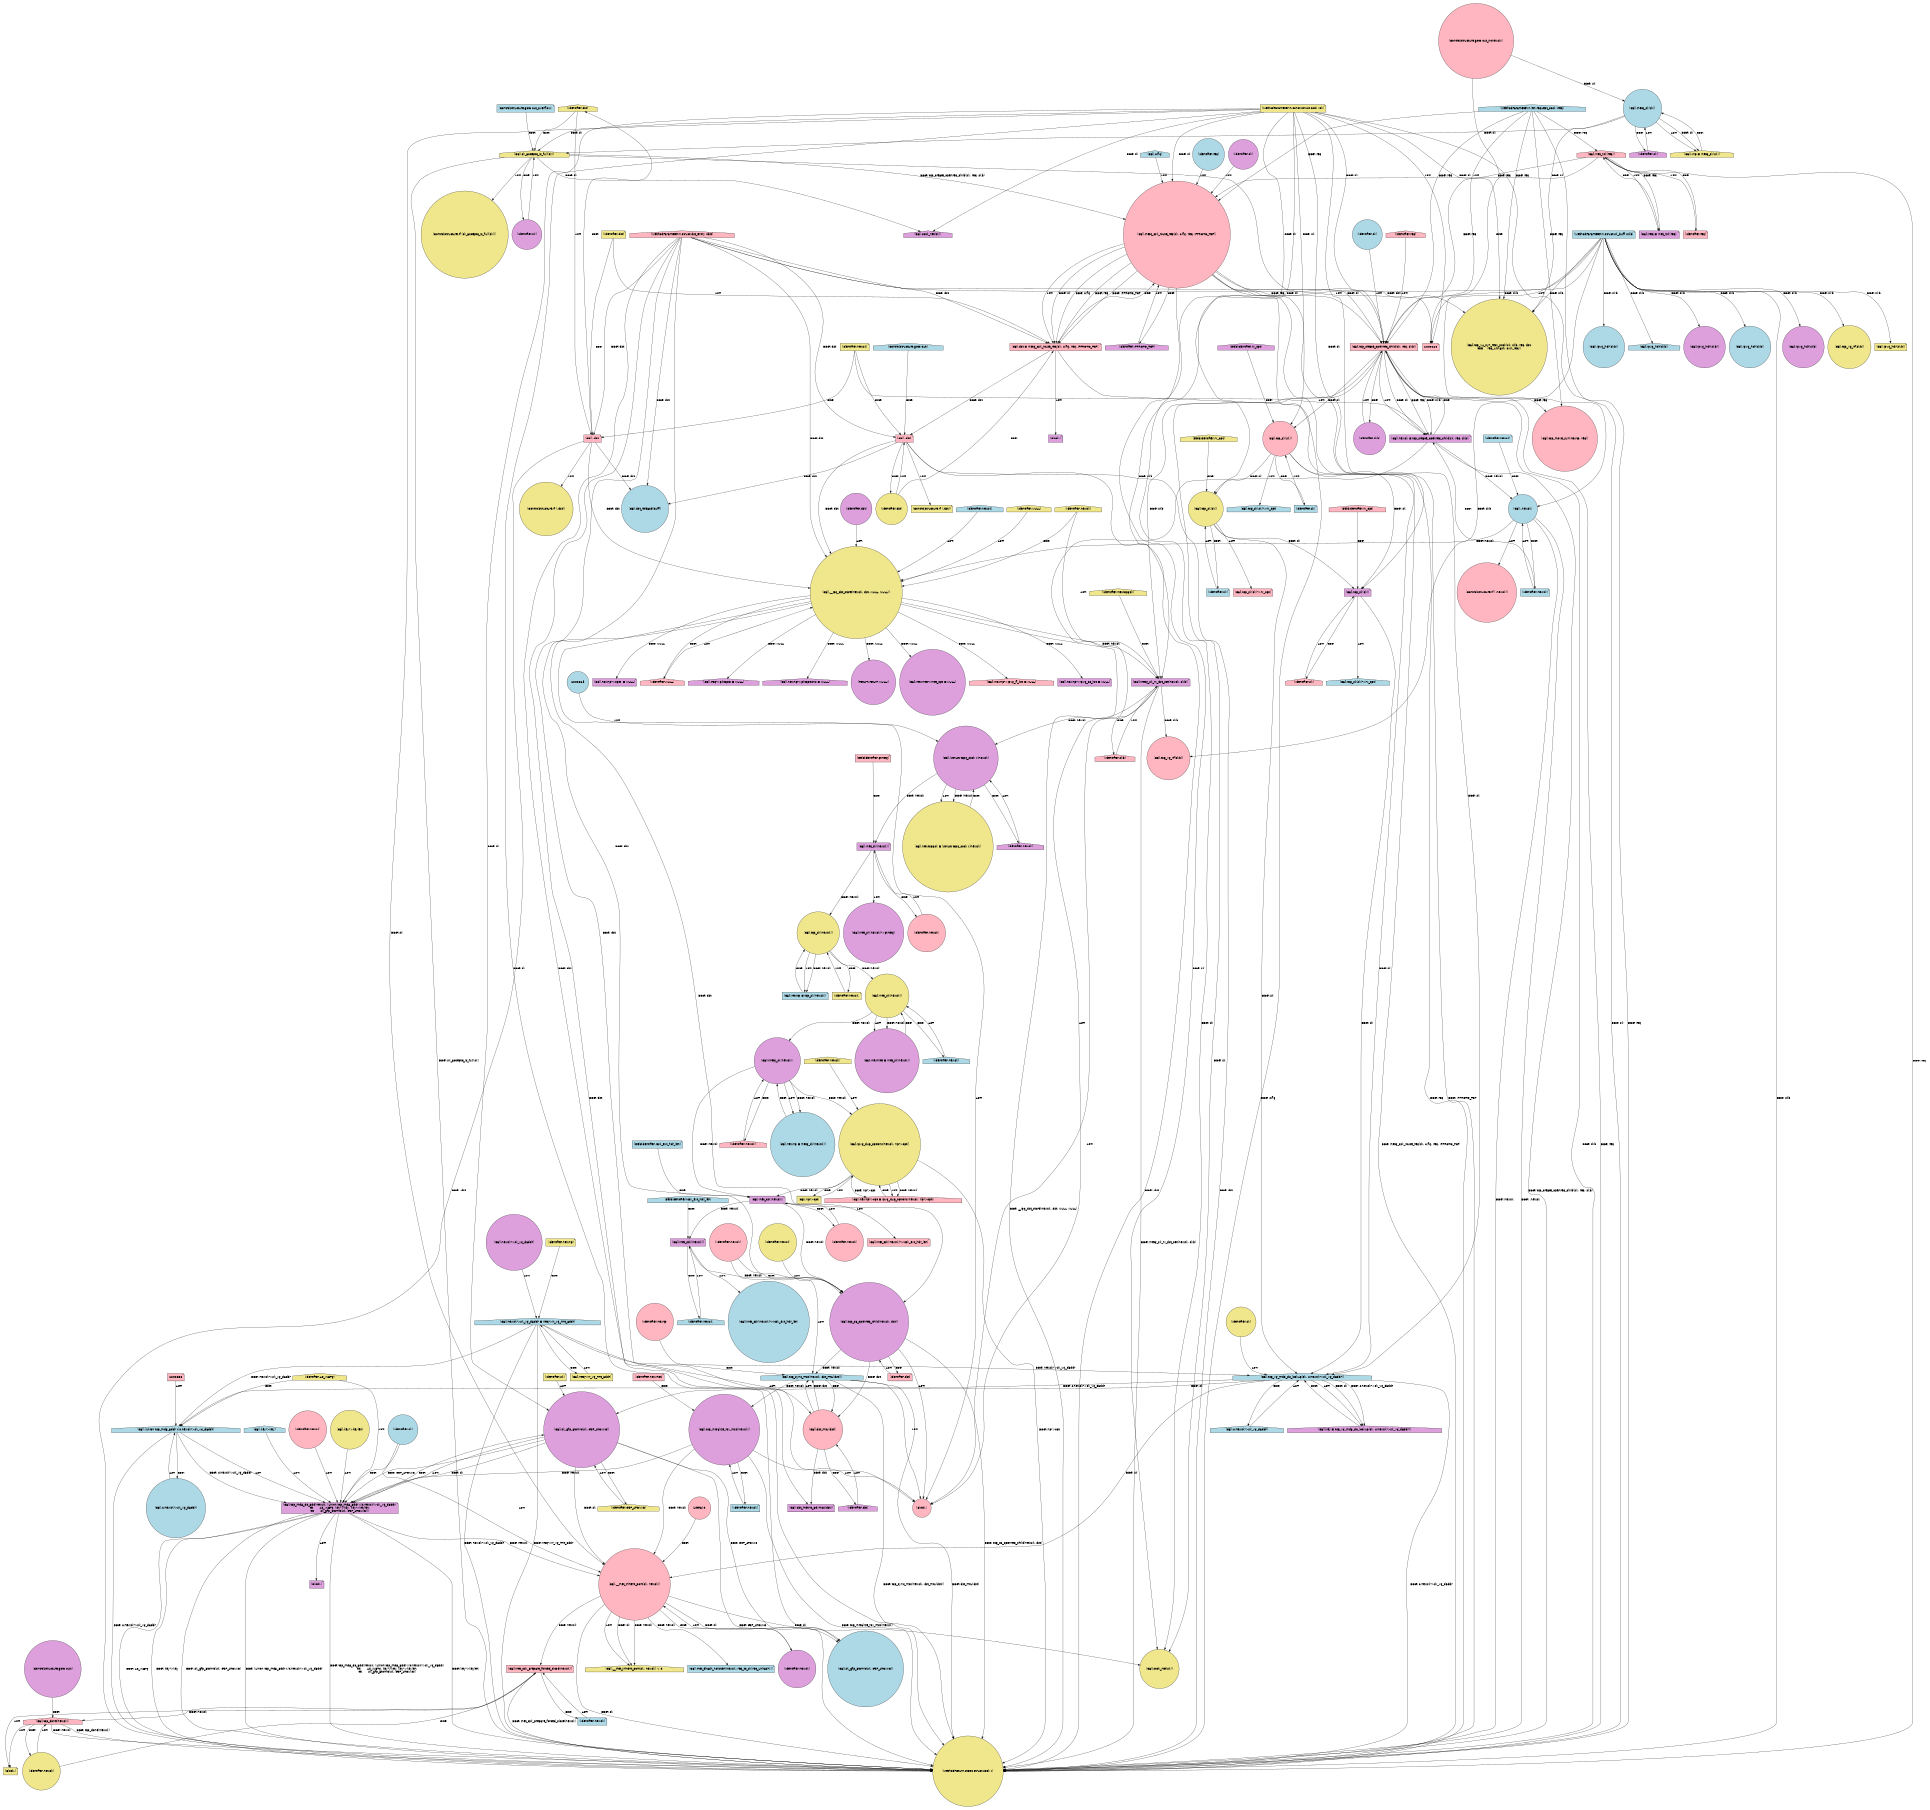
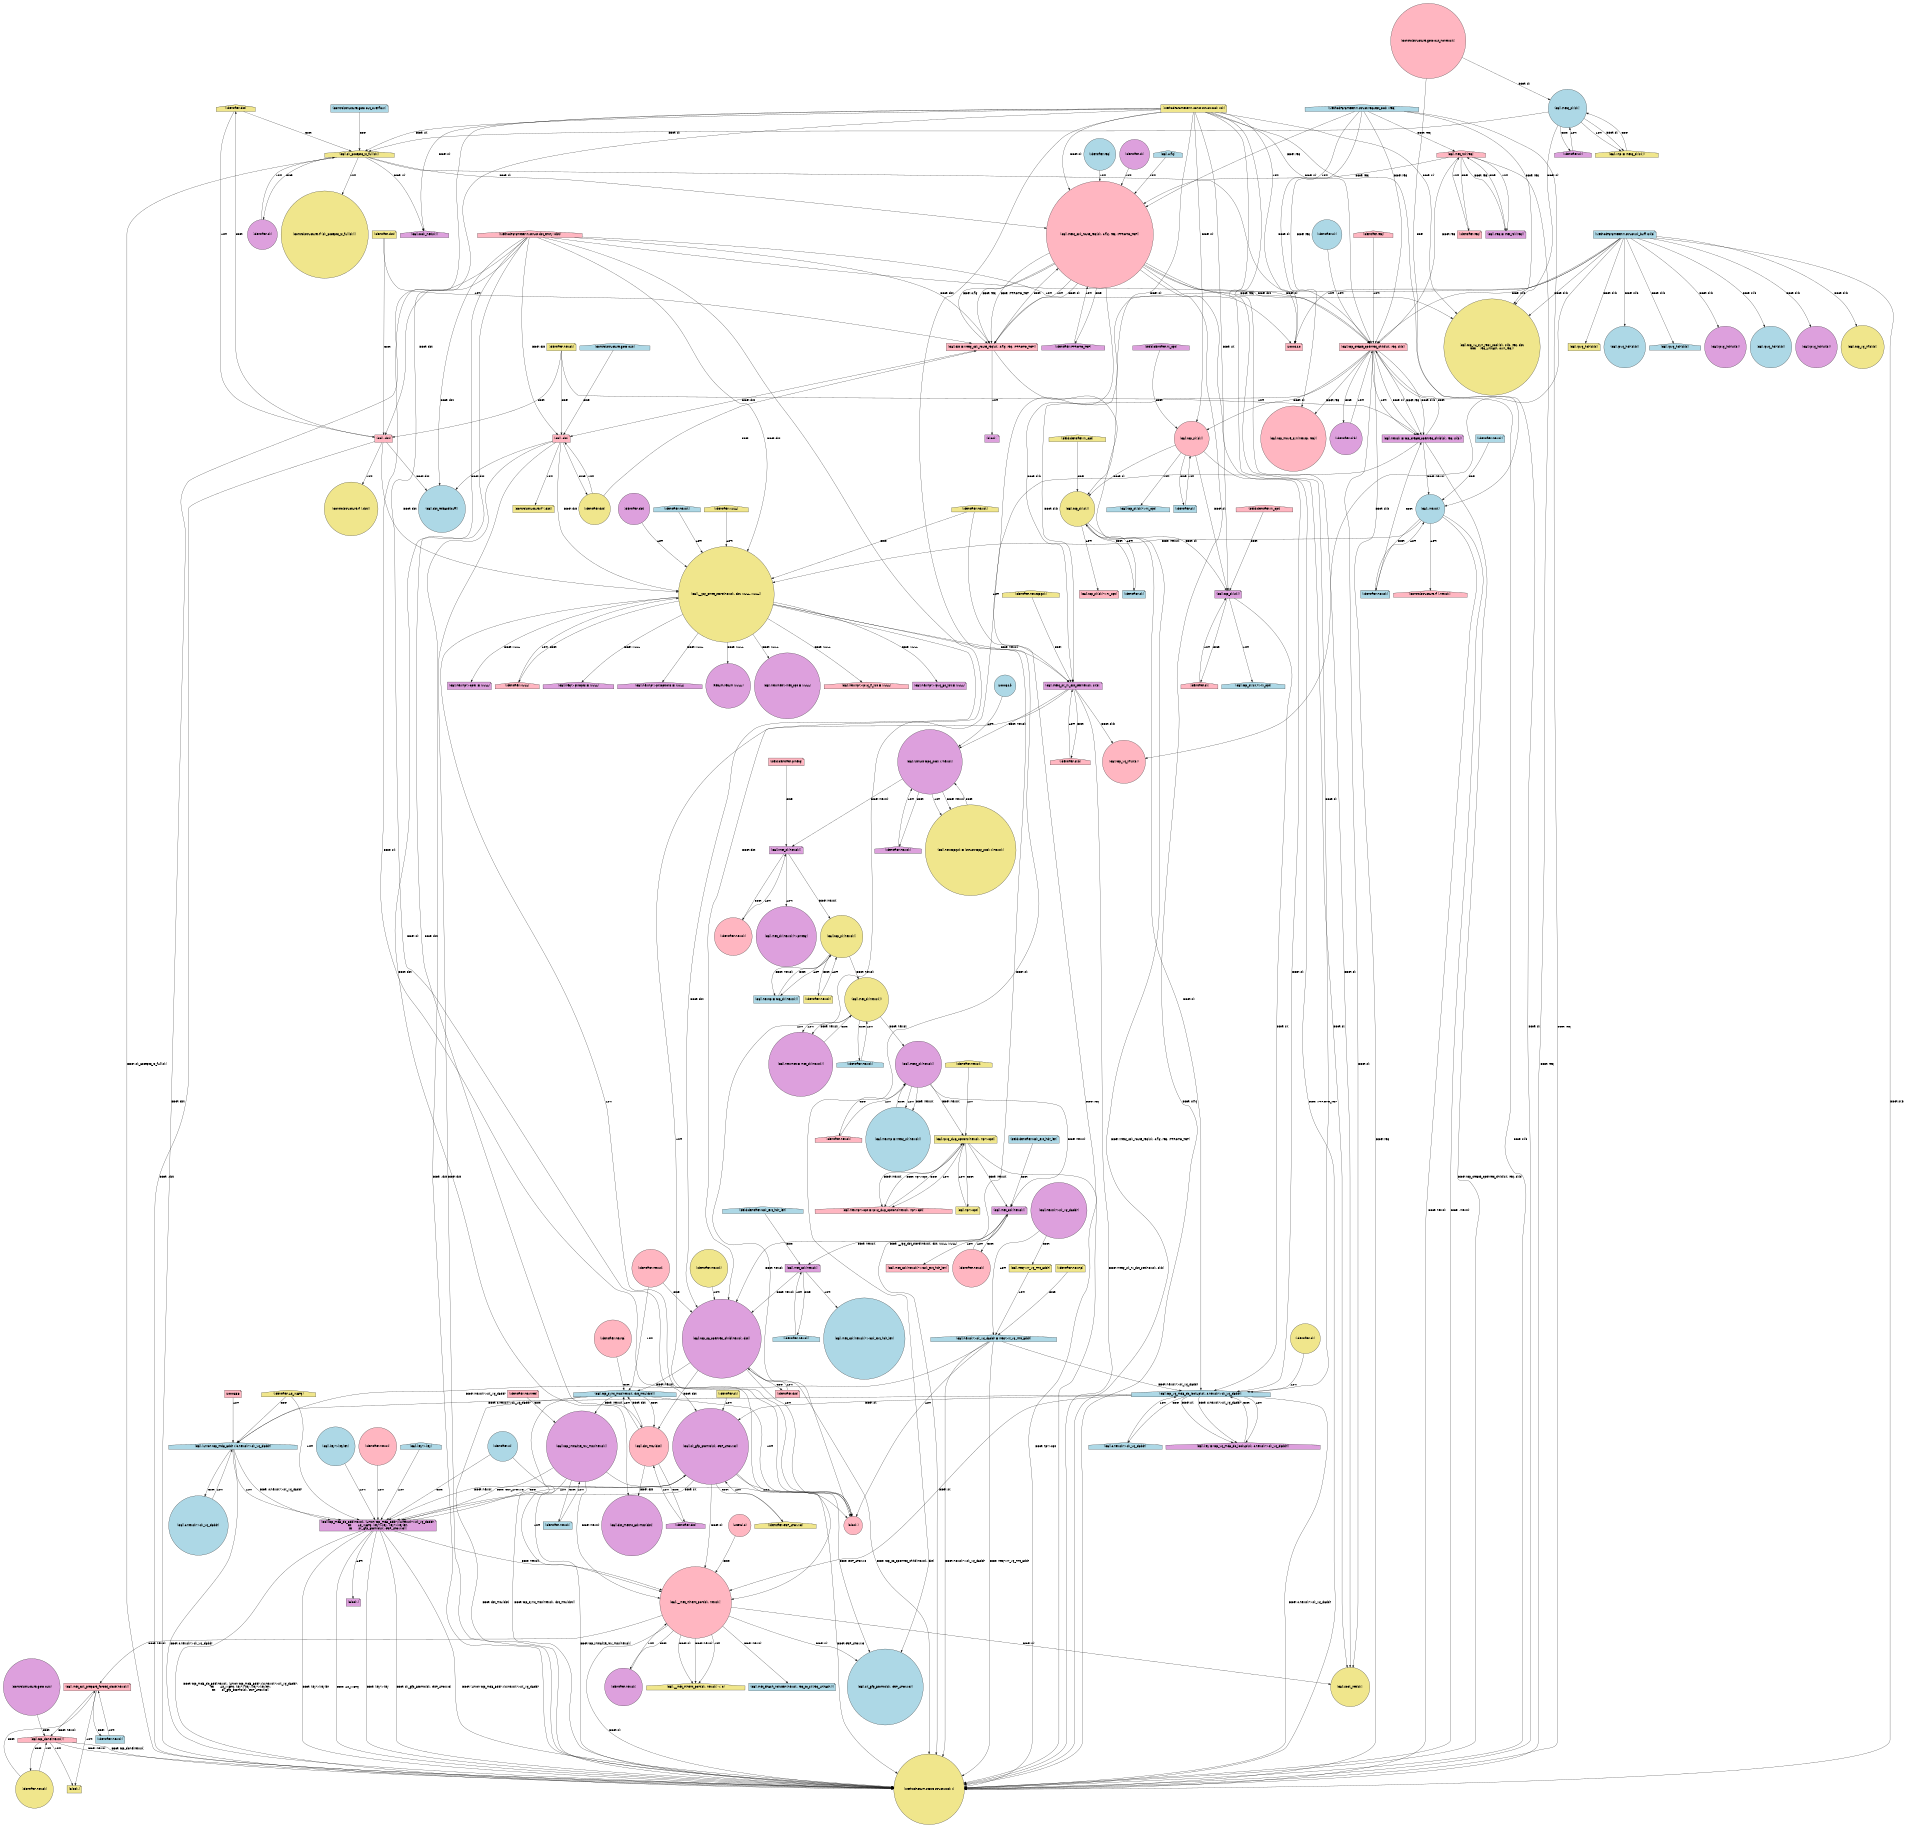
node "(MethodParameterIn,len request_sock *req)": label "(MethodParameterIn,len request_sock *req)" -> "(MethodParameterIn,struct request_sock *req)"
edge "(Call,sk_acceptq_is_full(sk))" -> "(Call,inet6_csk_route_req(sk, &fl6, req, IPPROTO_TCP))": label "DDG: tcp_create_openreq_child(sk, req, skb)" -> "DDG: sk"
node "(Call,__ip6_dst_store(newsk, dst, NULL, NULL))": label "(Call,__ip6_dst_store(newsk, dst, NULL, NULL))" -> "(Call,__ip6_pinet_store(newsk, dst, NULL, NULL))"
node "(ControlStructure,if (!newsk))": shape circle -> house
node "(Call,ipv6_dup_options(newsk, np->opt))": shape circle -> note
edge "(Call,newsk->sk_v6_daddr = ireq->ir_v6_rmt_addr)" -> "(Call,ireq->ir_v6_rmt_addr)": now "(Call,newsk->sk_v6_daddr)" -> "(Call,ireq->ir_v6_rmt_addr)"
node "(Call,key->keylen)": fillcolor khaki -> lightblue
node "(Call,dst_metric_advmss(dst))": shape note -> circle
edge "(Call,inet_csk_prepare_forced_close(newsk))" -> "(MethodReturn,static struct sock *)": removed, label "DDG: inet_csk_prepare_forced_close(newsk)"
